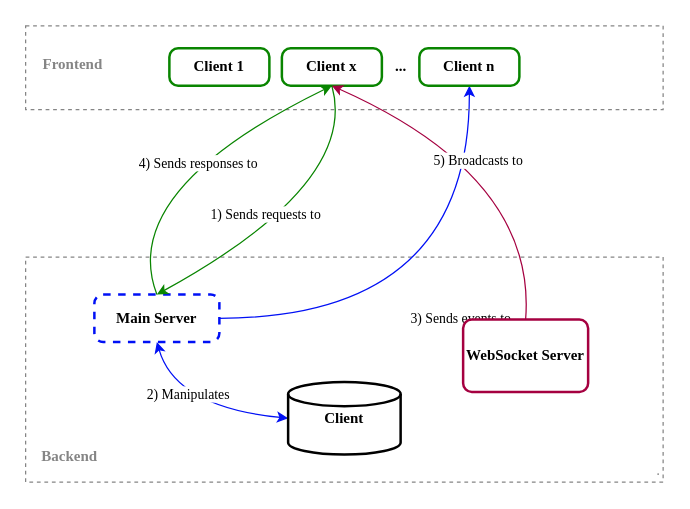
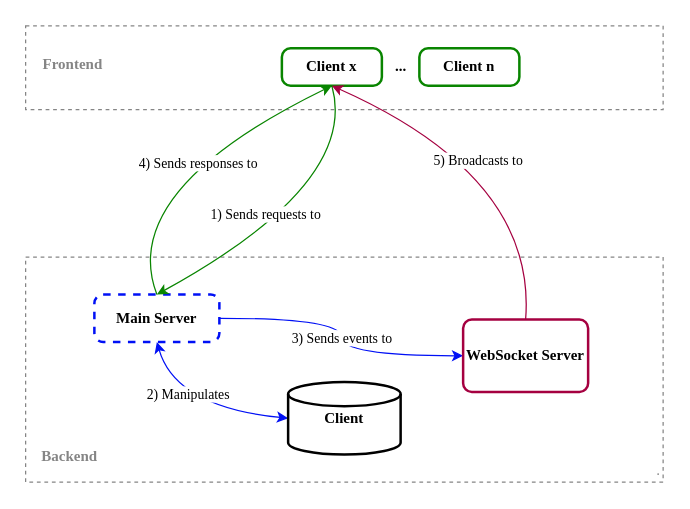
node "Client 1": removed
edge "Main Server" -> "Client n": now "Main Server" -> "WebSocket Server"
